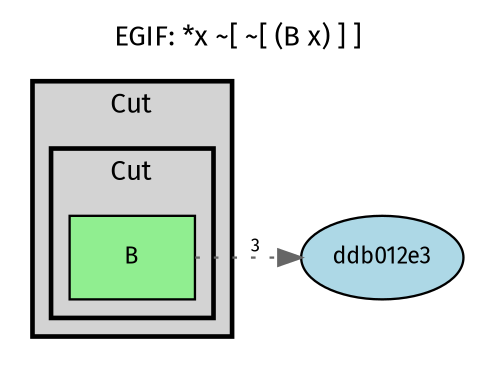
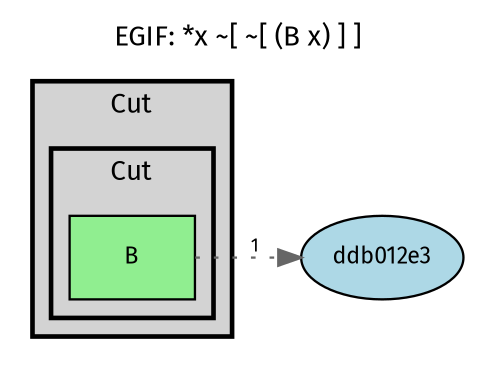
edge "B" -> "ddb012e3": label "3" -> "1"
